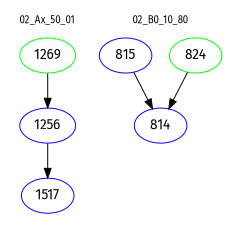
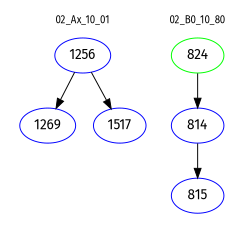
cluster "02_Ax_50_01": label "02_Ax_50_01" -> "02_Ax_10_01"
node "1269": color green -> blue
edge "1269" -> "1256": reversed
edge "815" -> "814": reversed
